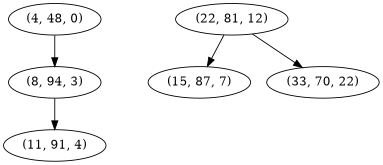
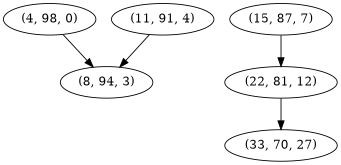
node "(4, 48, 0)": label "(4, 48, 0)" -> "(4, 98, 0)"
edge "(22, 81, 12)" -> "(15, 87, 7)": reversed
node "(33, 70, 22)": label "(33, 70, 22)" -> "(33, 70, 27)"
edge "(8, 94, 3)" -> "(11, 91, 4)": reversed
